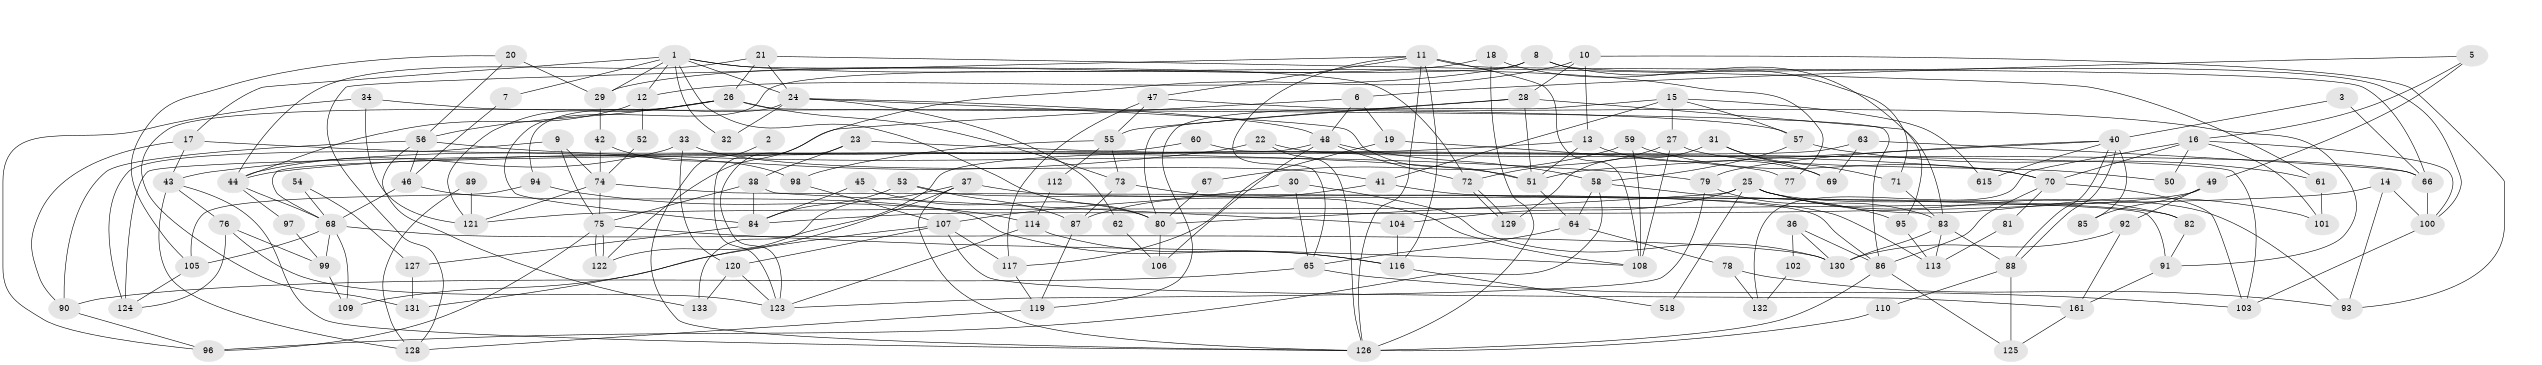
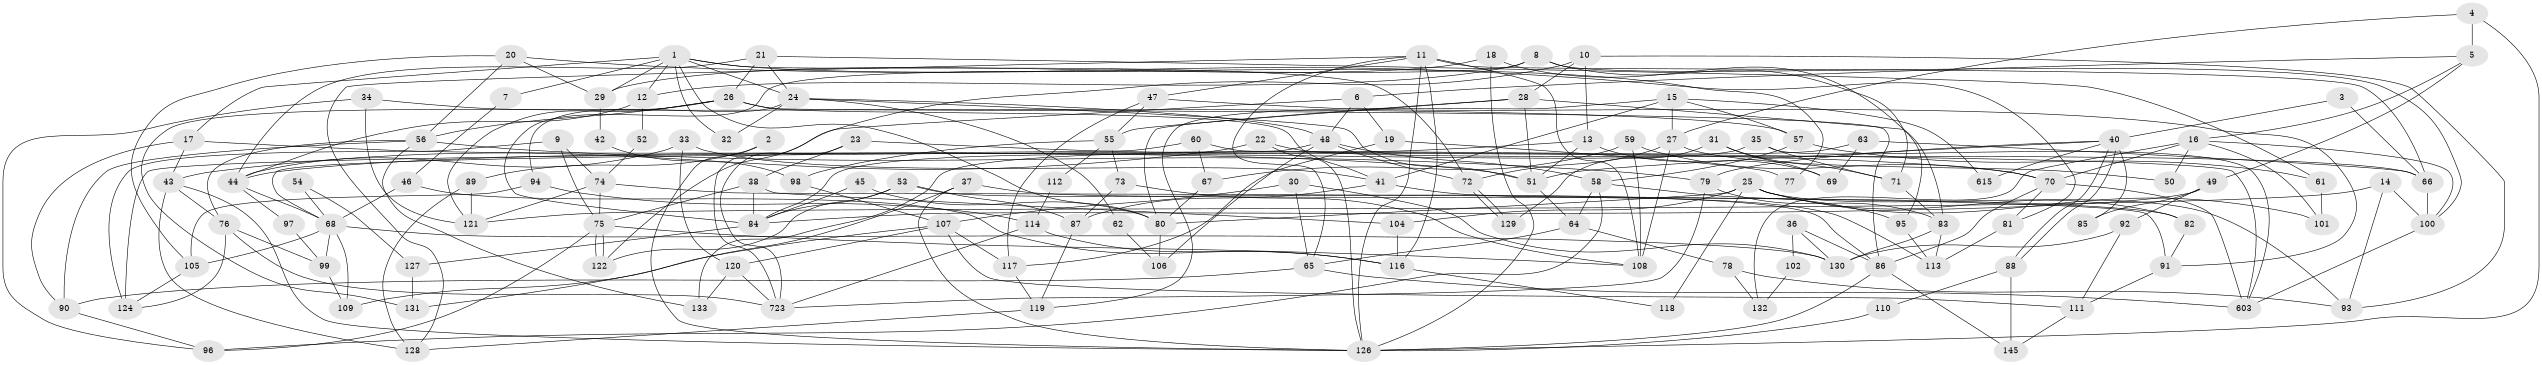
node "4": added
edge "20" -- "81": added
edge "26" -- "73": now "26" -- "41"
node "35": added
edge "60" -- "67": added
edge "56" -- "46": now "56" -- "76"
edge "2" -- "89": added
edge "42" -- "74": removed
edge "37" -- "122": now "53" -- "122"
edge "83" -- "88": removed
node "123": label "123" -> "723"
node "518": label "518" -> "118"
node "161": label "161" -> "111"
node "103": label "103" -> "603"
node "125": label "125" -> "145"
